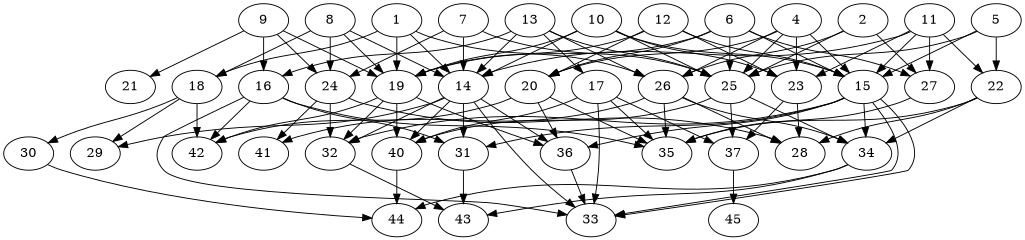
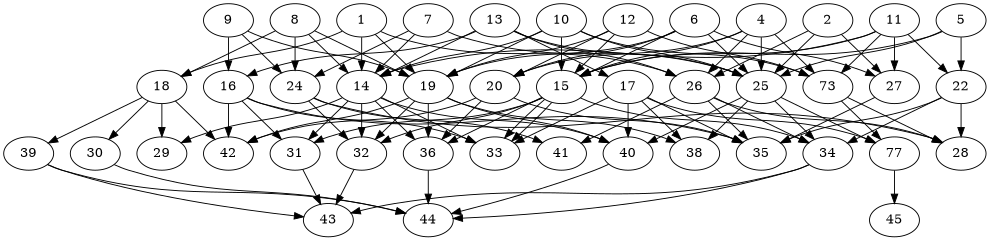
node "21": removed
node "23": label "23" -> "73"
node "39": added
node "38": added
node "37": label "37" -> "77"
edge "36" -> "33": now "36" -> "44"
